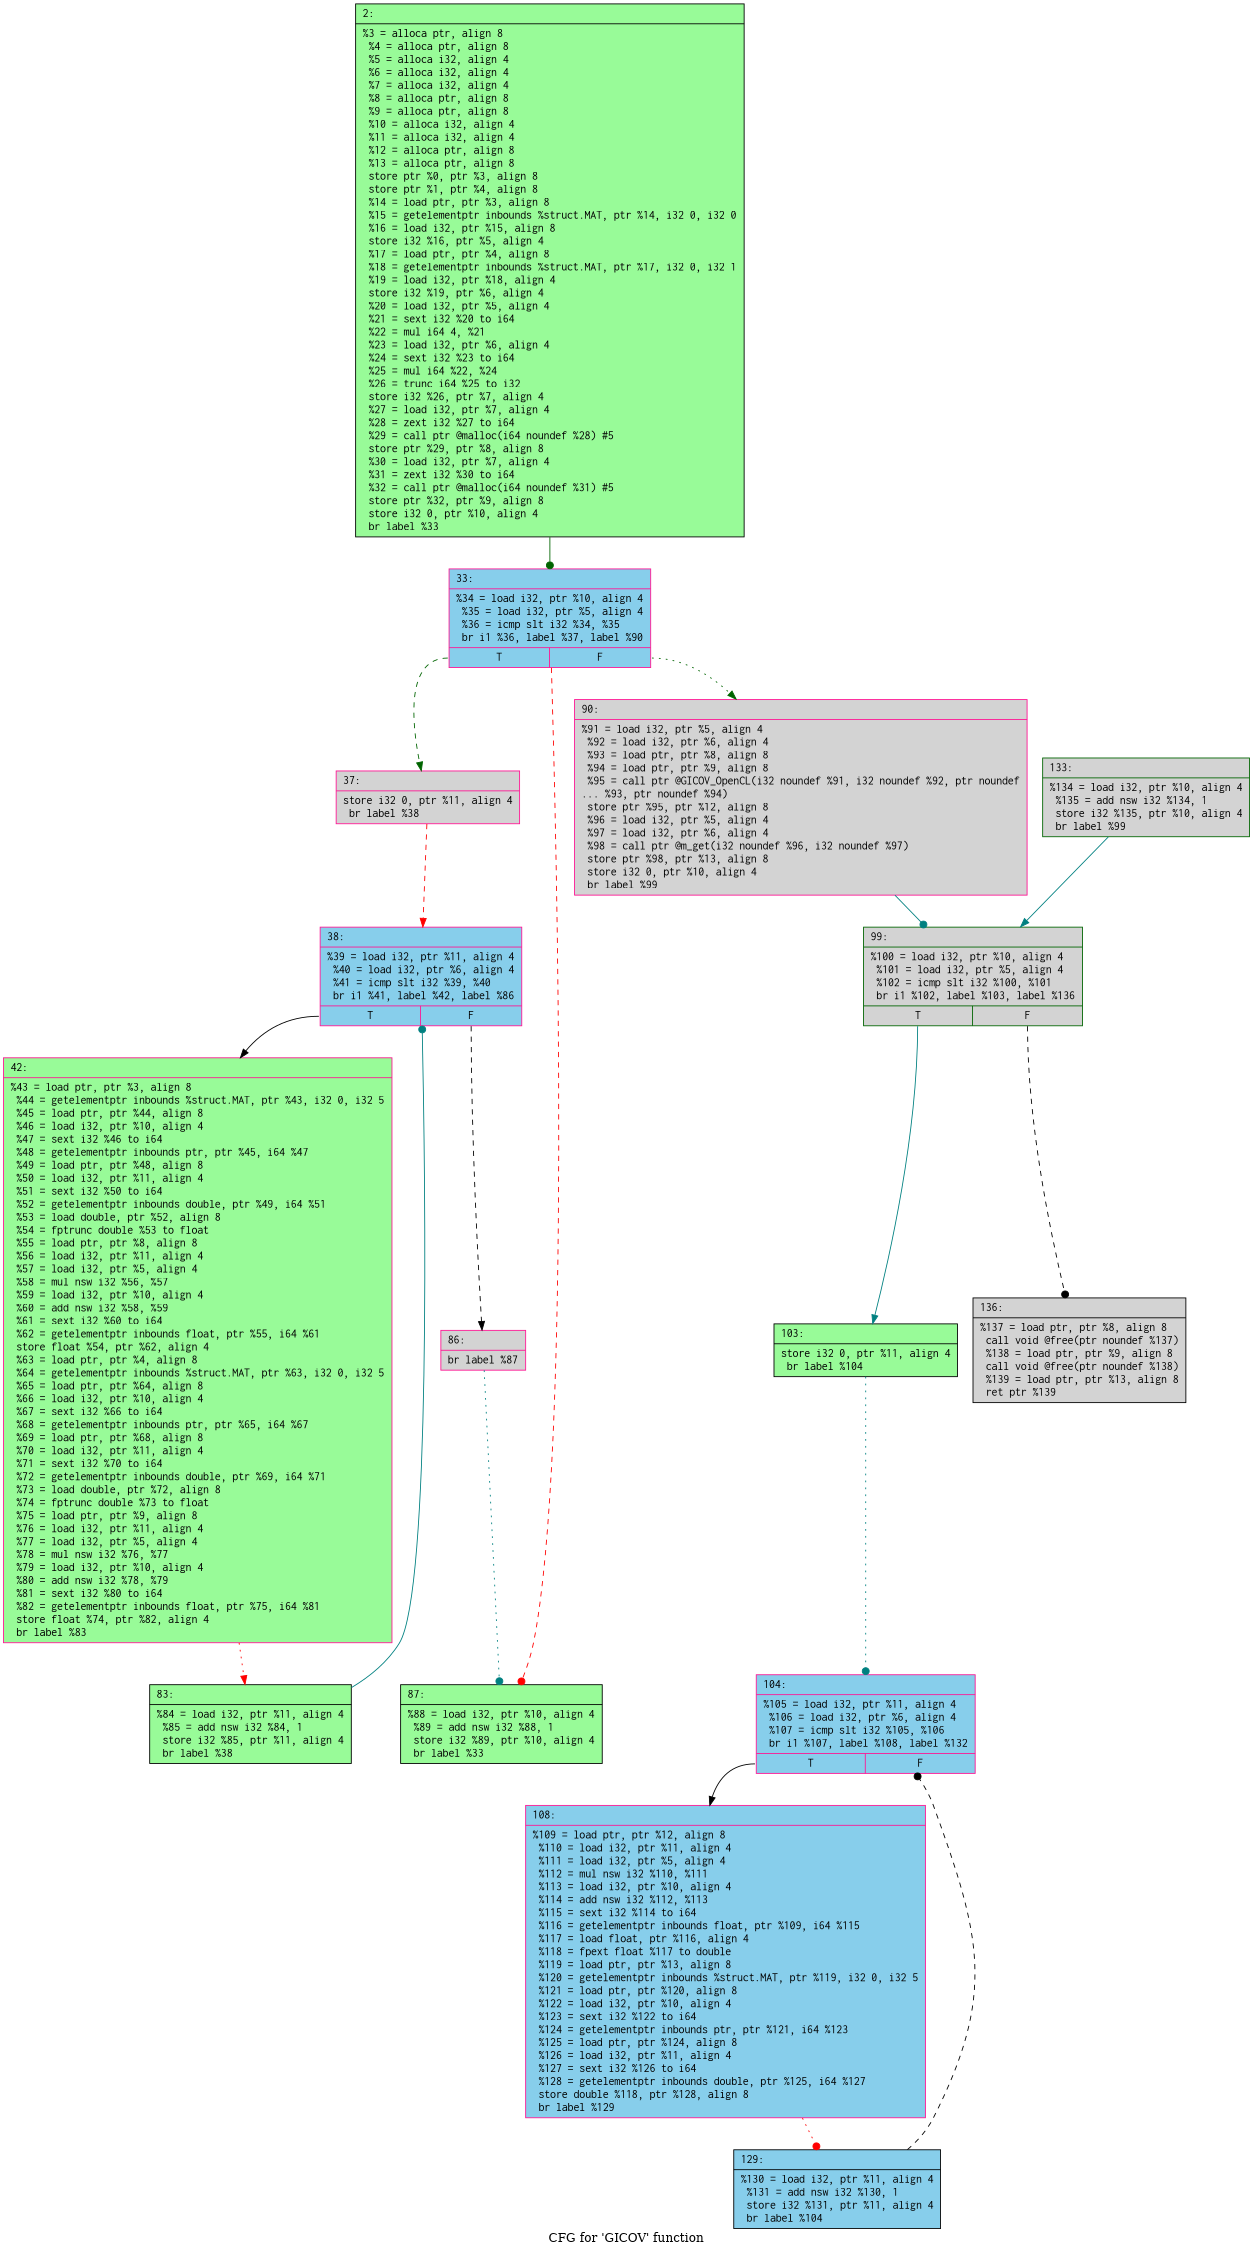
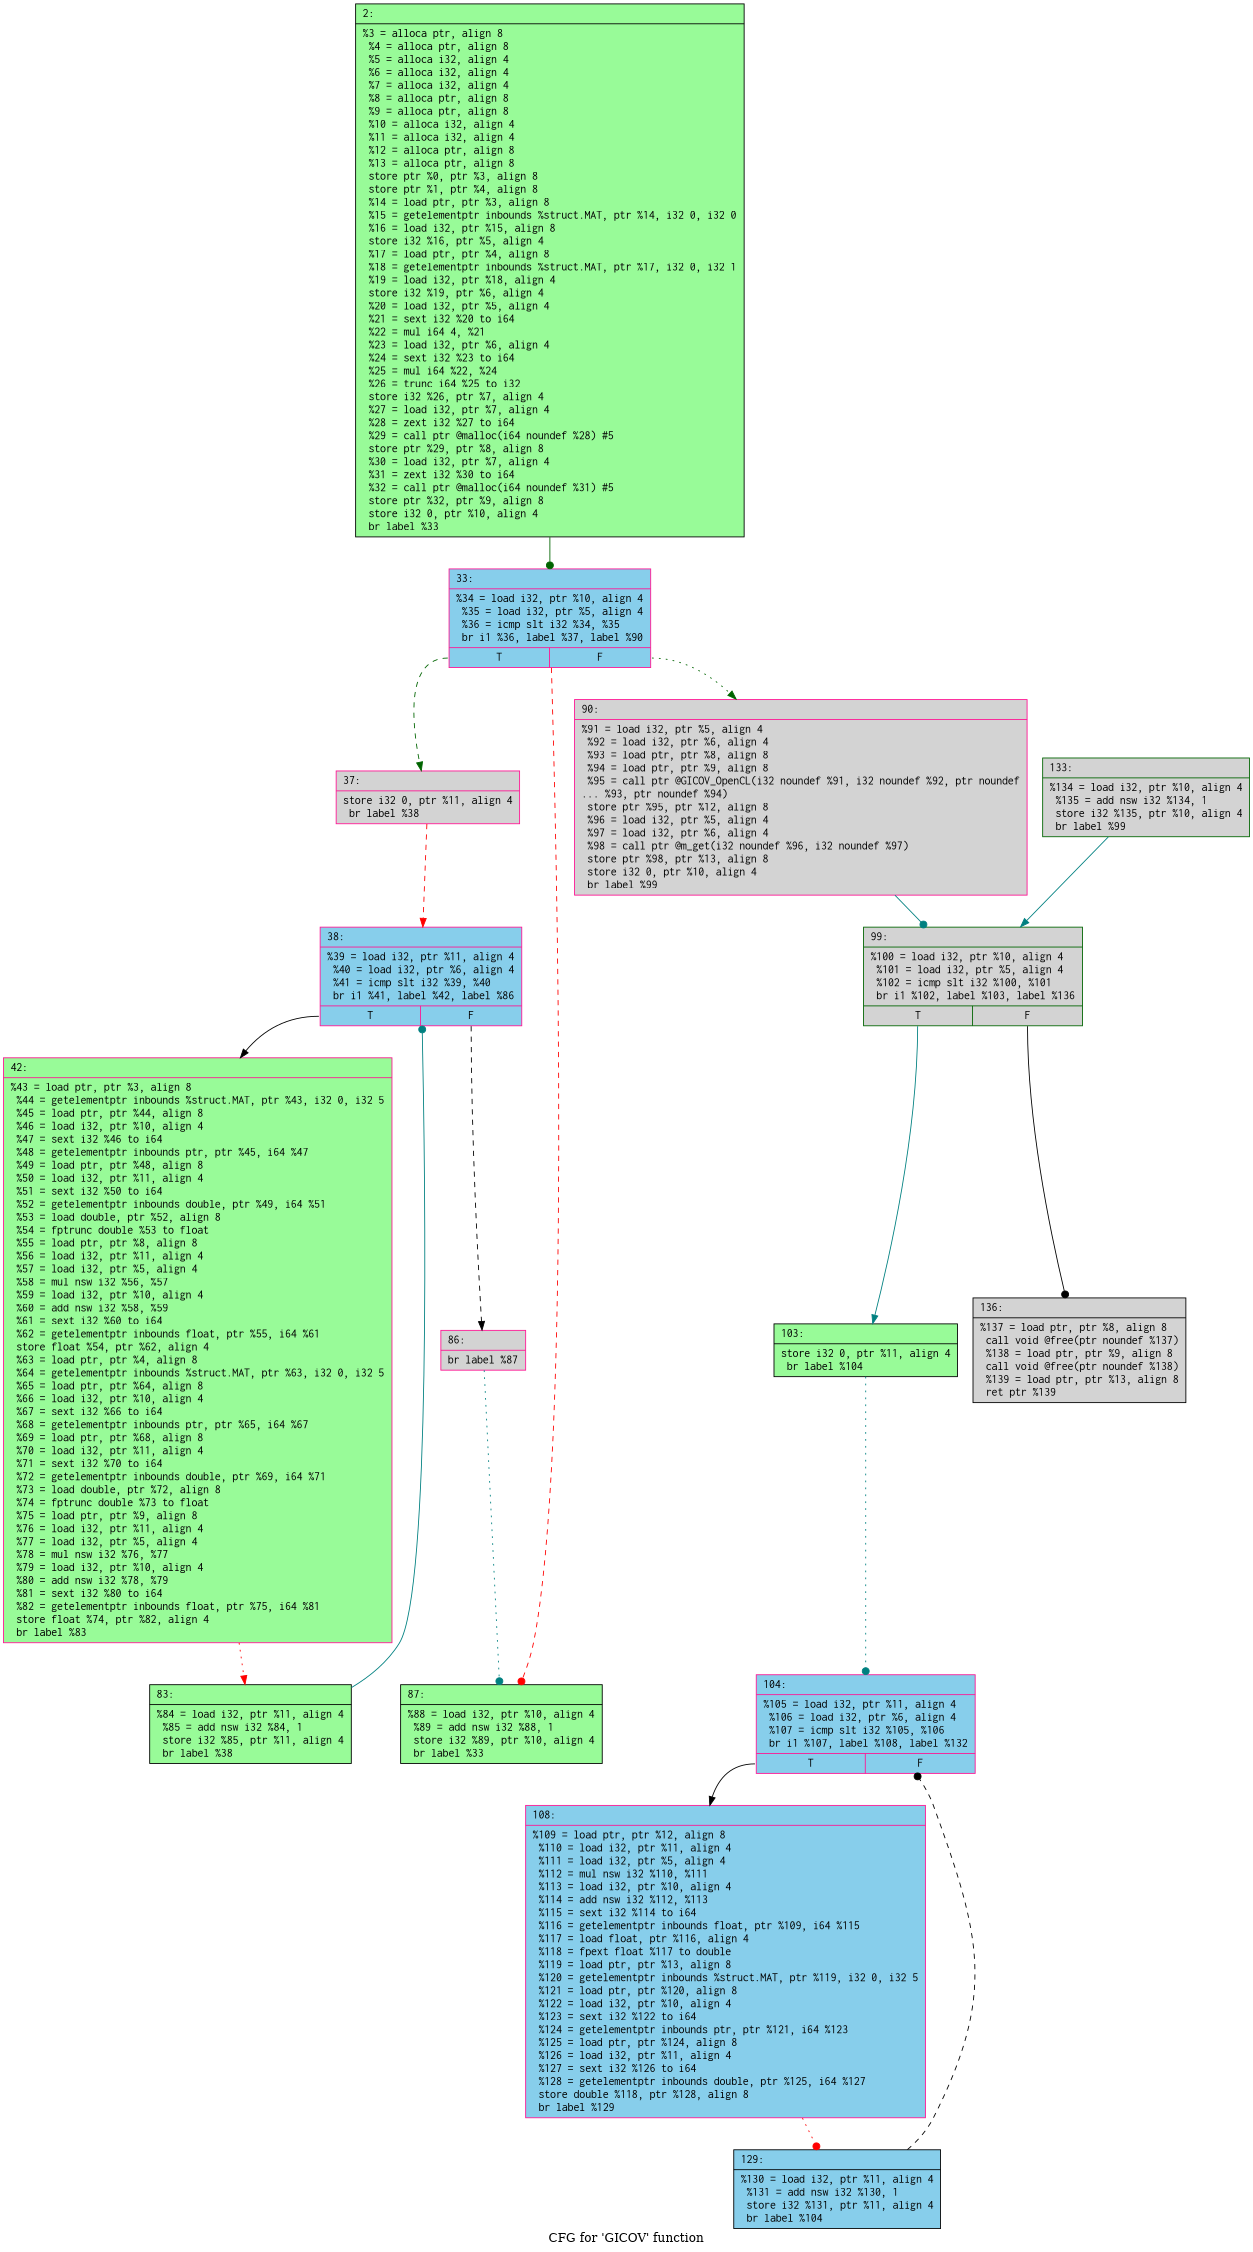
edge "99:" -> "136:": style dashed -> solid
